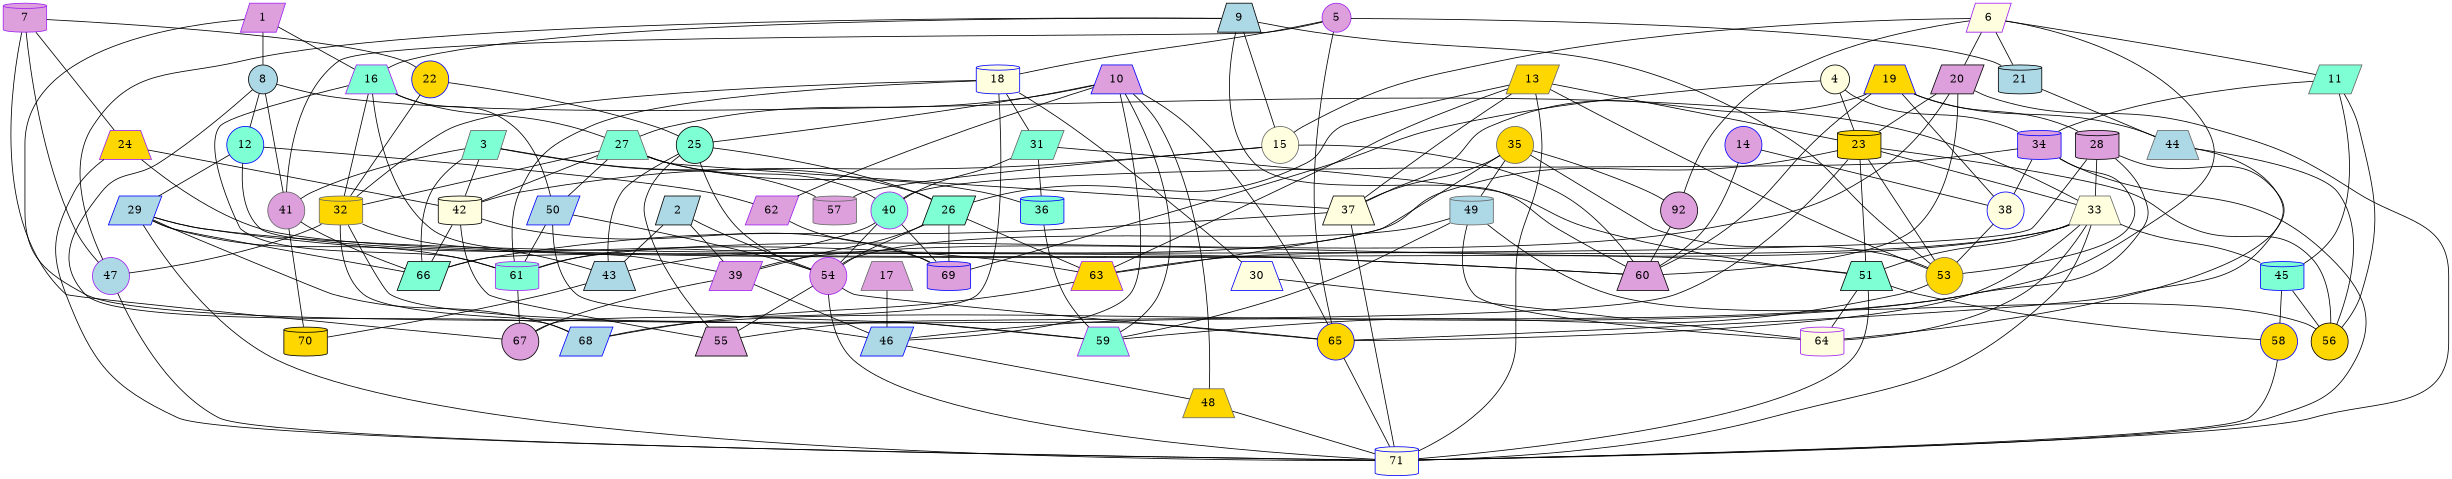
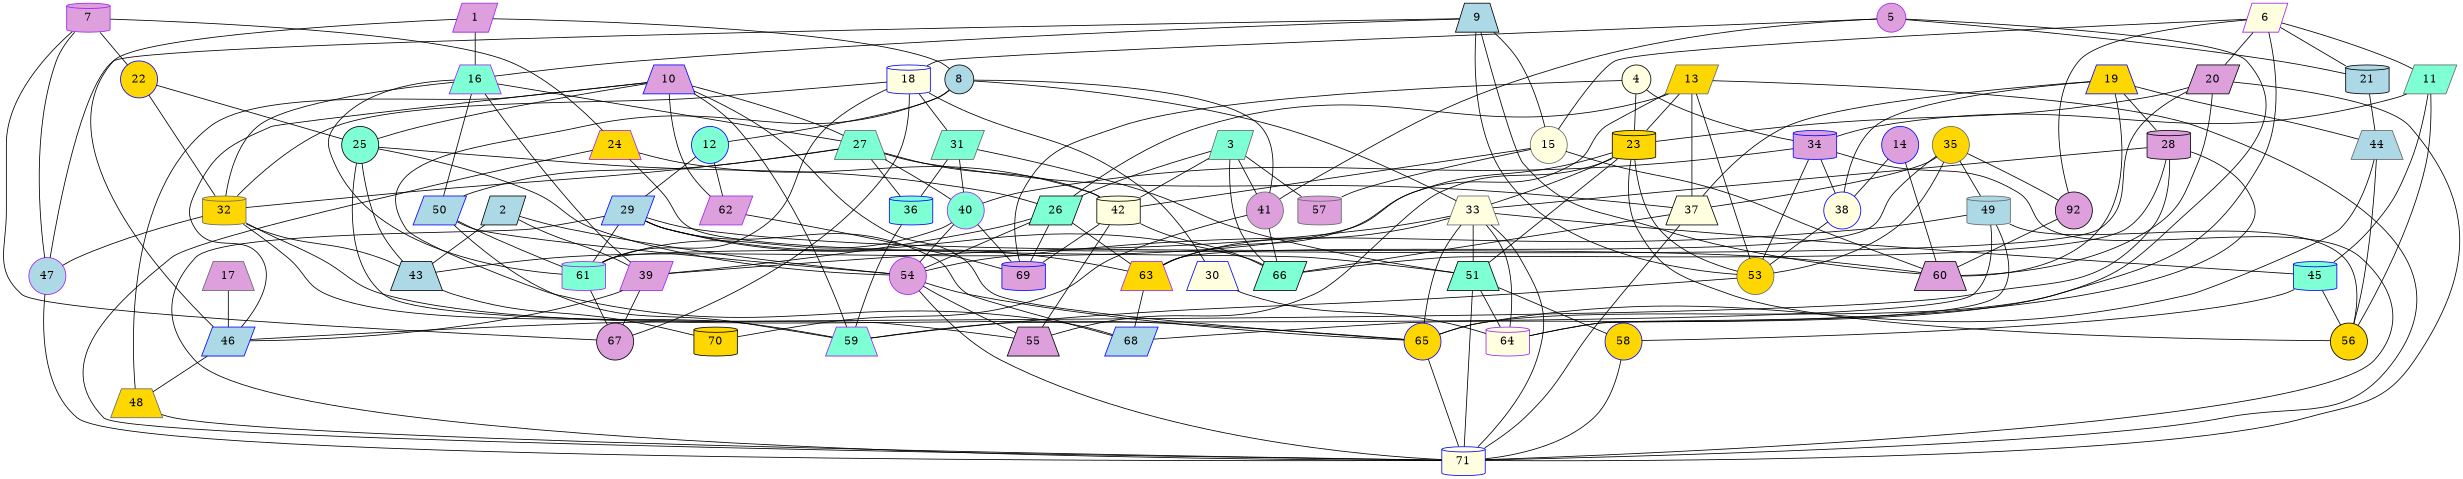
edge "12" -- "60": removed
